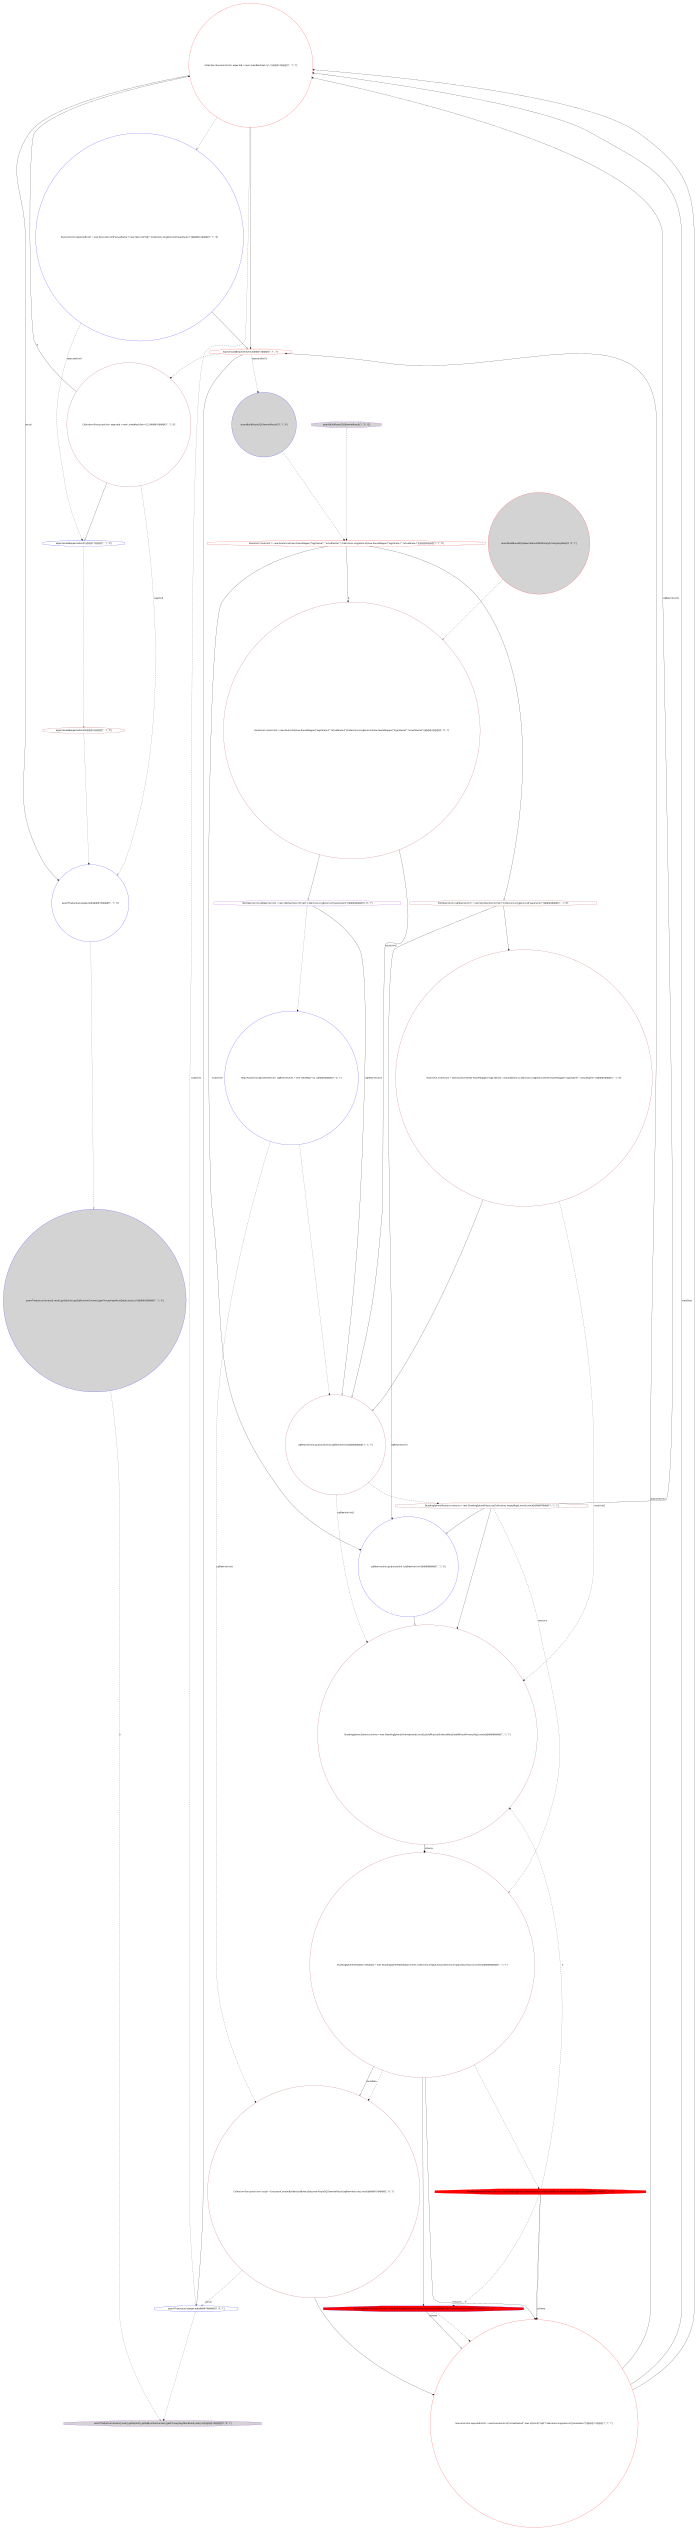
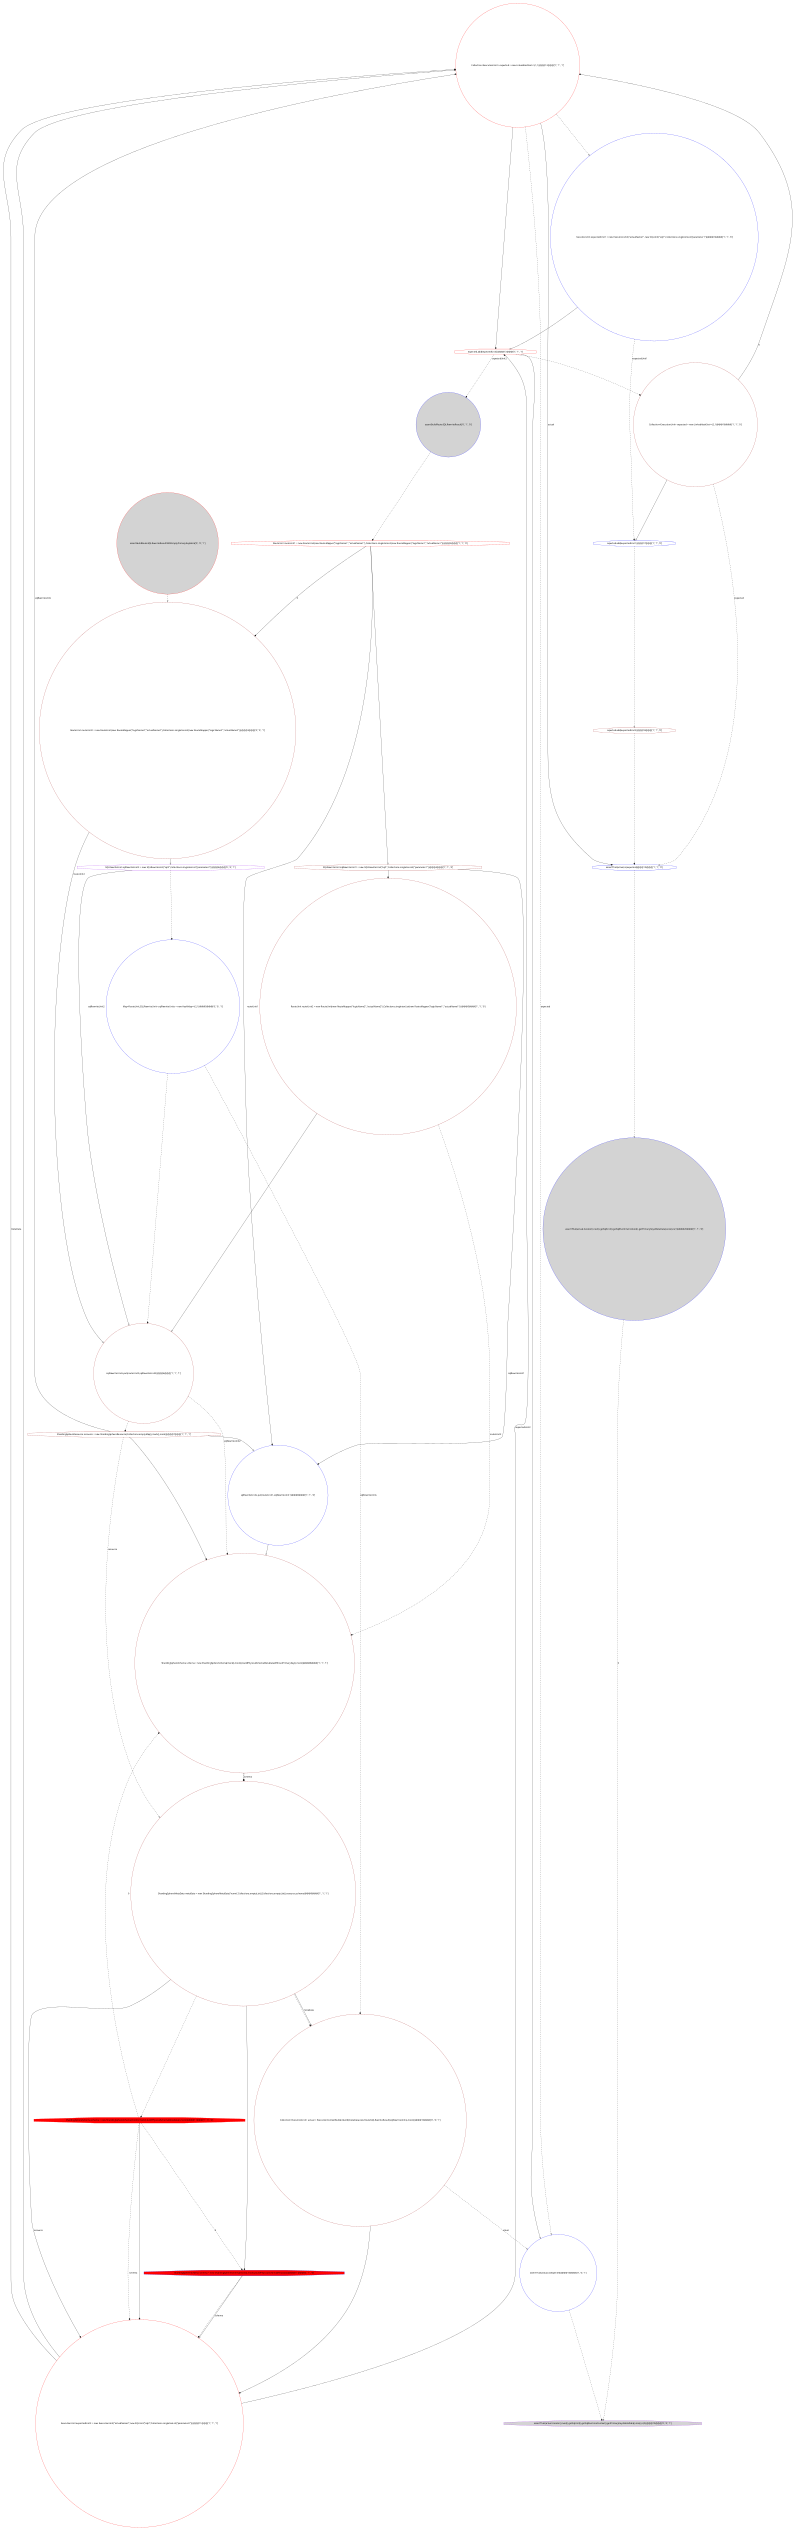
node "assertBuildRouteSQLRewriteResult['1', '0', '0']": removed
node "assertThat(actual,is(expected))@@@19@@@['1', '1', '0']": shape circle -> octagon
node "assertThat(actual,is(expected))@@@14@@@['0', '0', '1']": shape octagon -> circle
